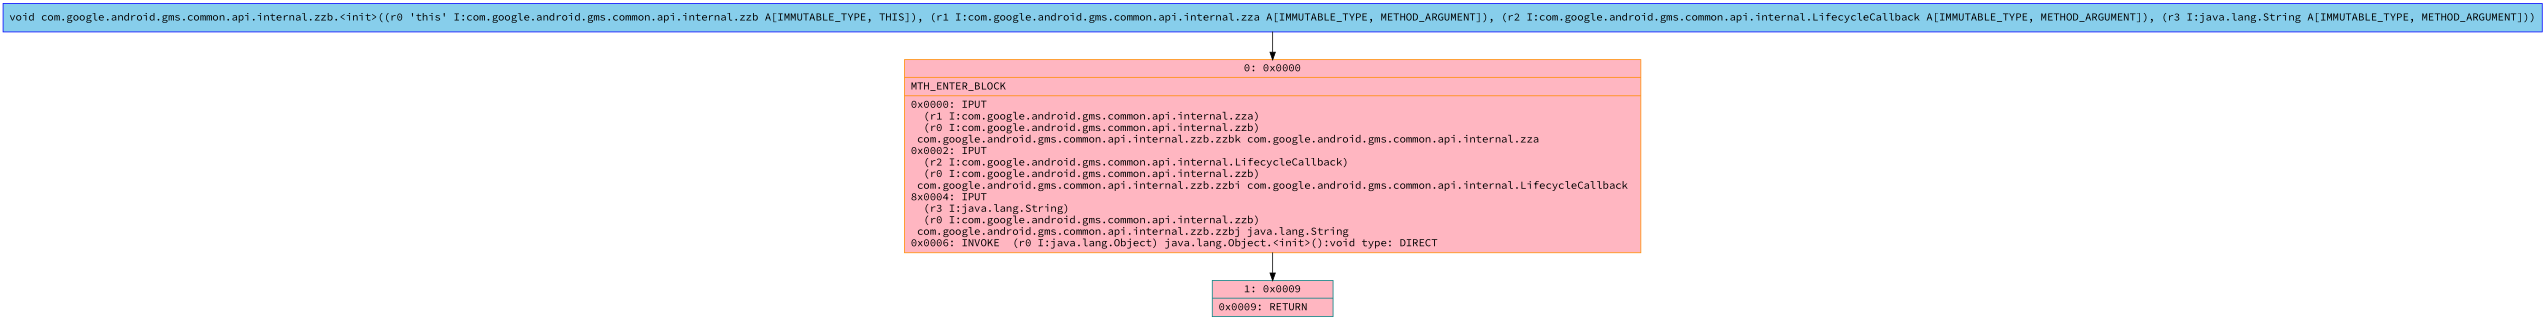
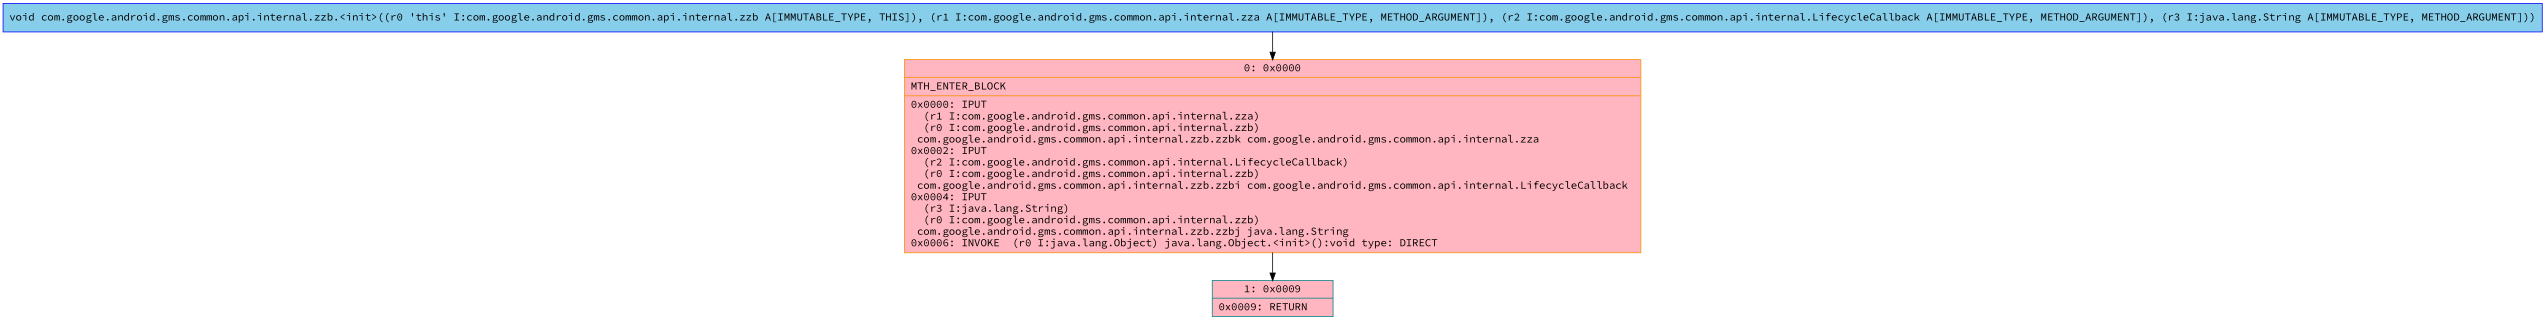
node "0: 0x0000": text "8x0004: IPUT" -> "0x0004: IPUT"
